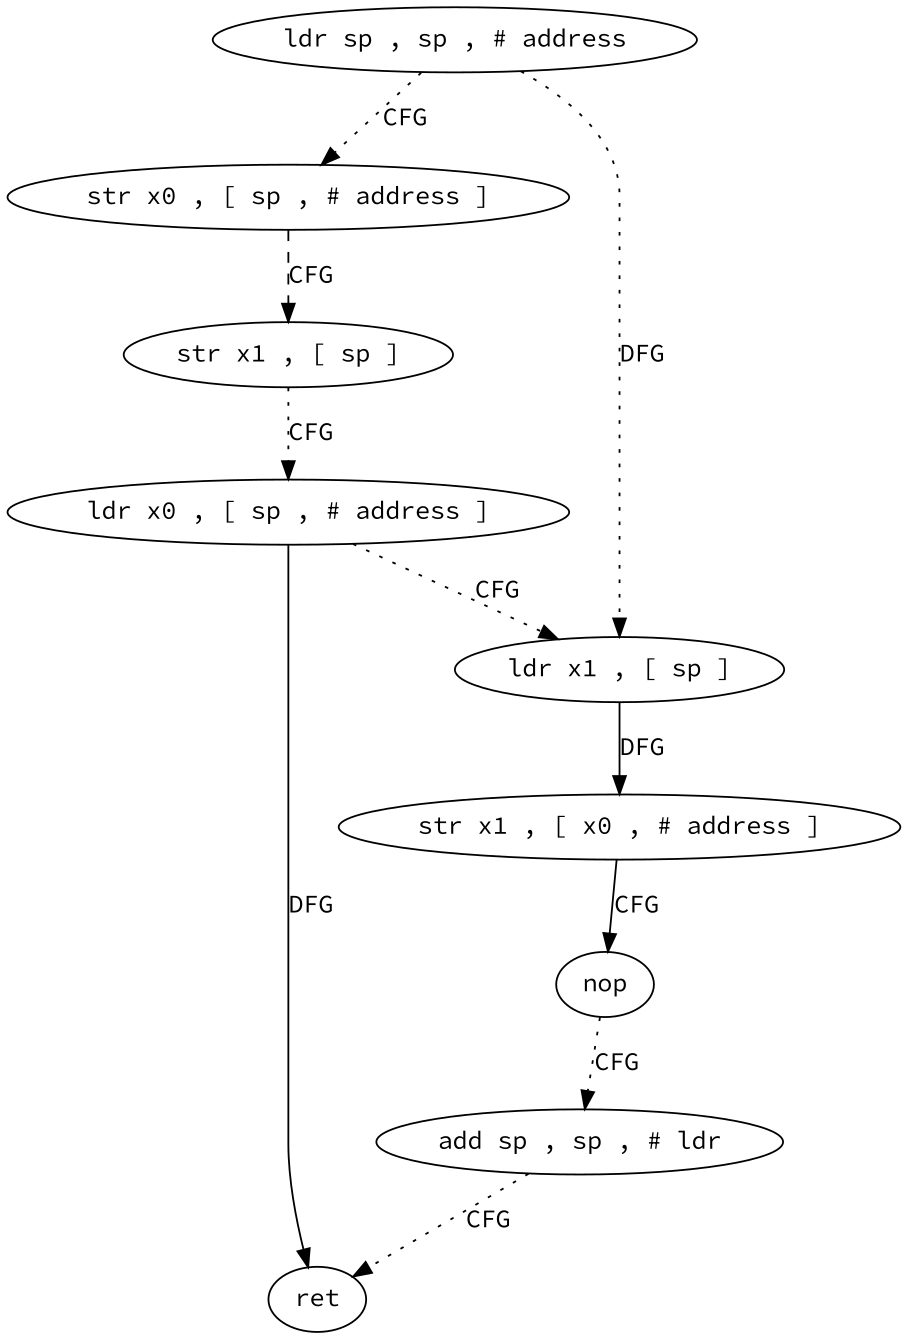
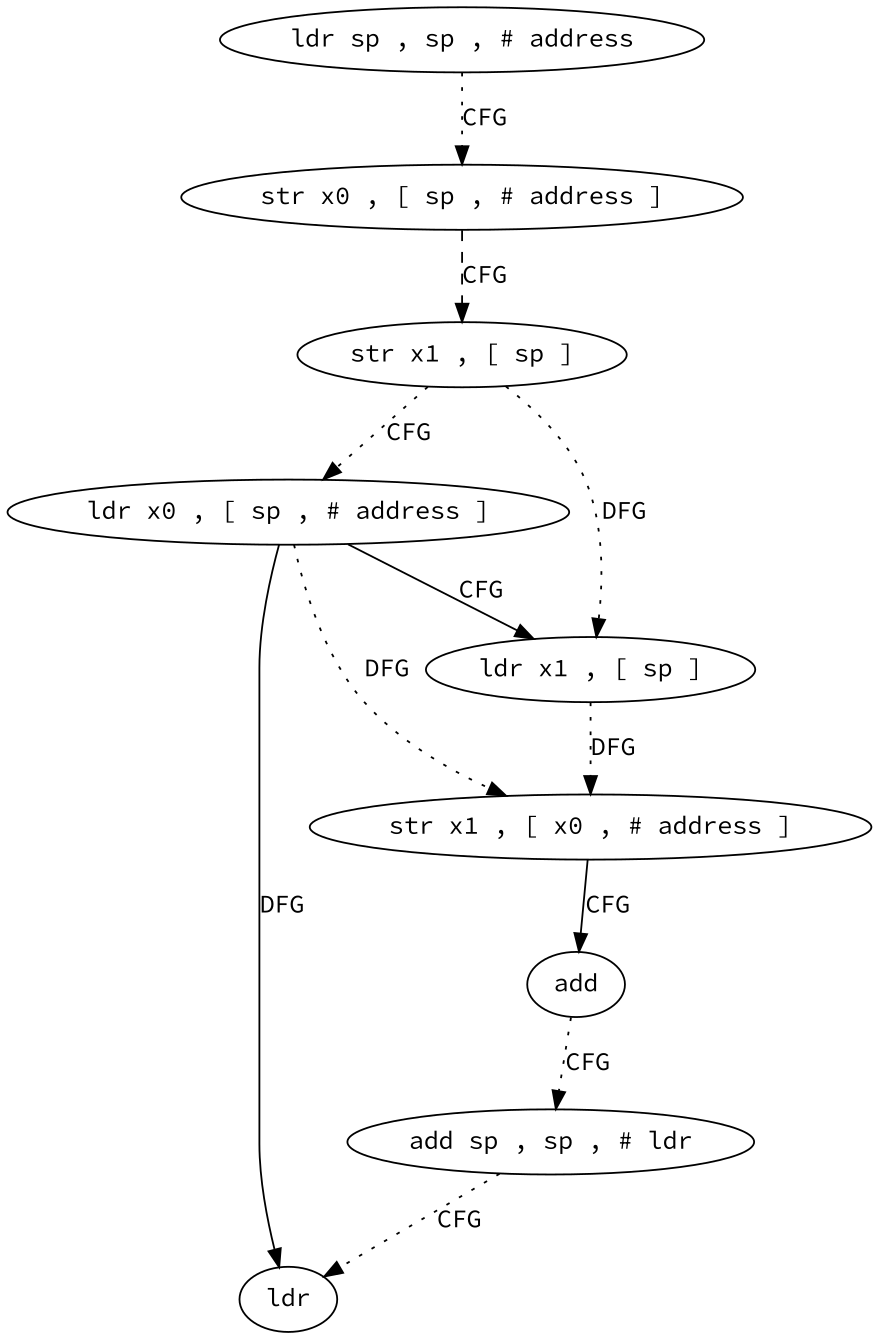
edge "ldr sp , sp , # address" -> "ldr x1 , [ sp ]": now "str x1 , [ sp ]" -> "ldr x1 , [ sp ]"
edge "ldr x0 , [ sp , # address ]" -> "ldr x1 , [ sp ]": style dotted -> solid
edge "ldr x0 , [ sp , # address ]" -> "str x1 , [ x0 , # address ]": added, label "DFG"
edge "ldr x1 , [ sp ]" -> "str x1 , [ x0 , # address ]": style solid -> dotted
node "nop": label "nop" -> "add"
node "ret": label "ret" -> "ldr"
